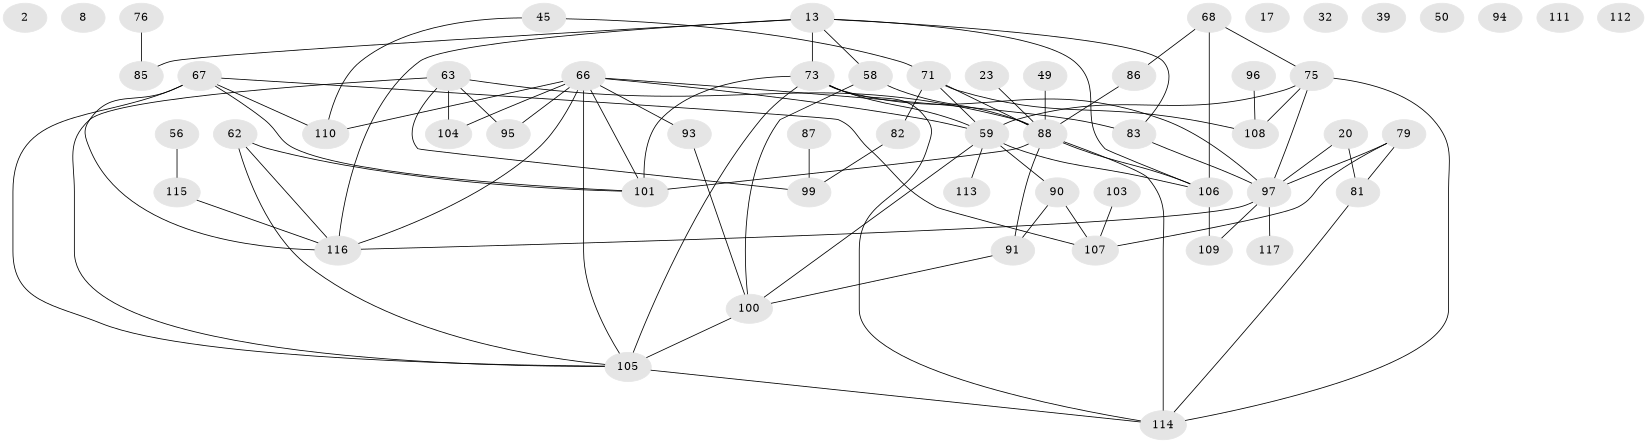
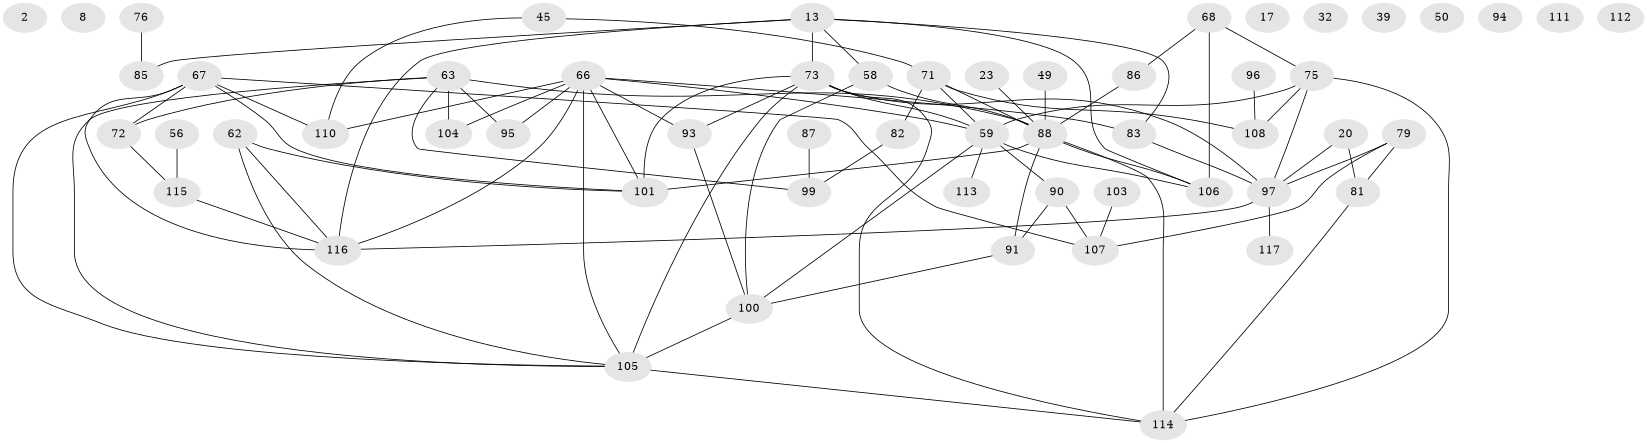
edge "73" -- "93": added
node "72": added
node "109": removed
